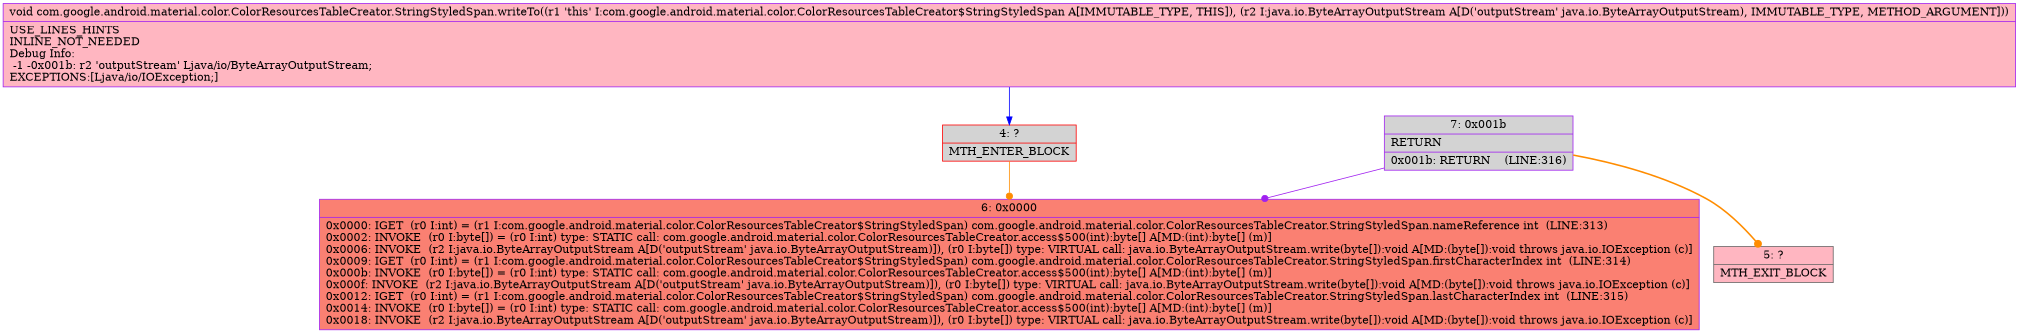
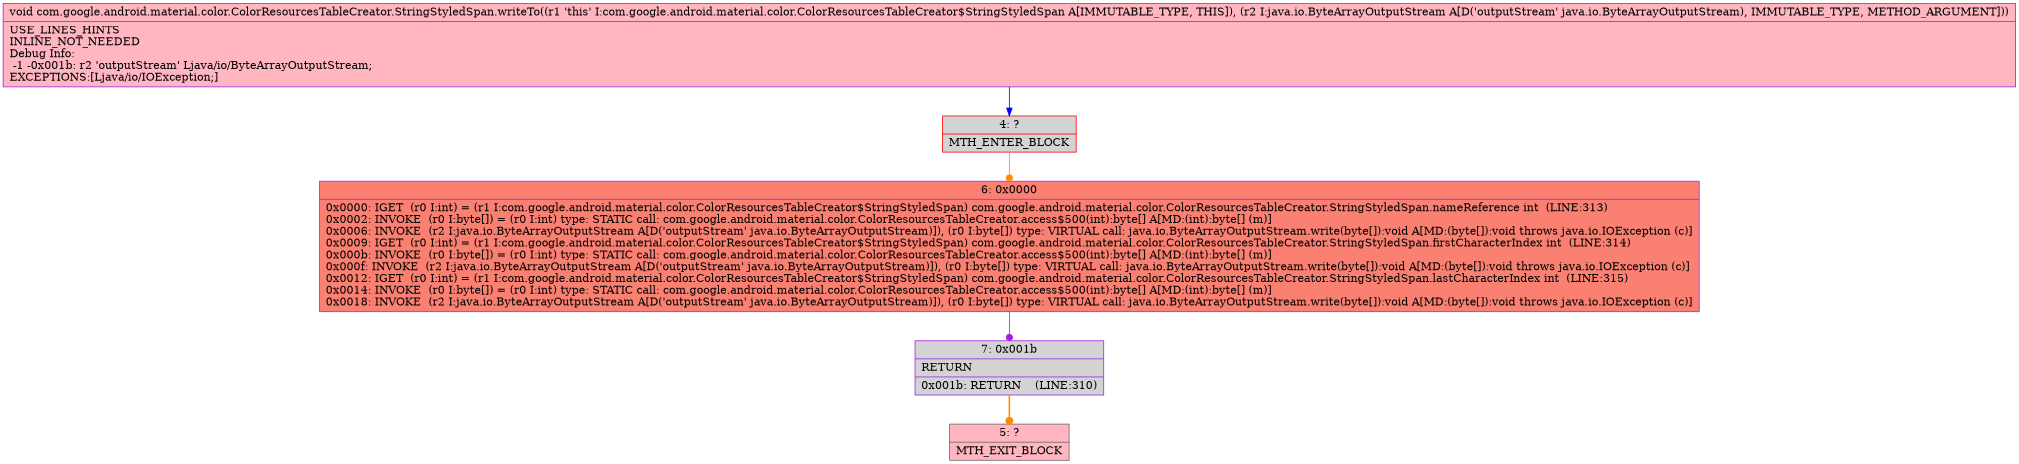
node "7: 0x001b": text "0x001b: RETURN    (LINE:316)" -> "0x001b: RETURN    (LINE:310)"
edge "7: 0x001b" -> "6: 0x0000": reversed
